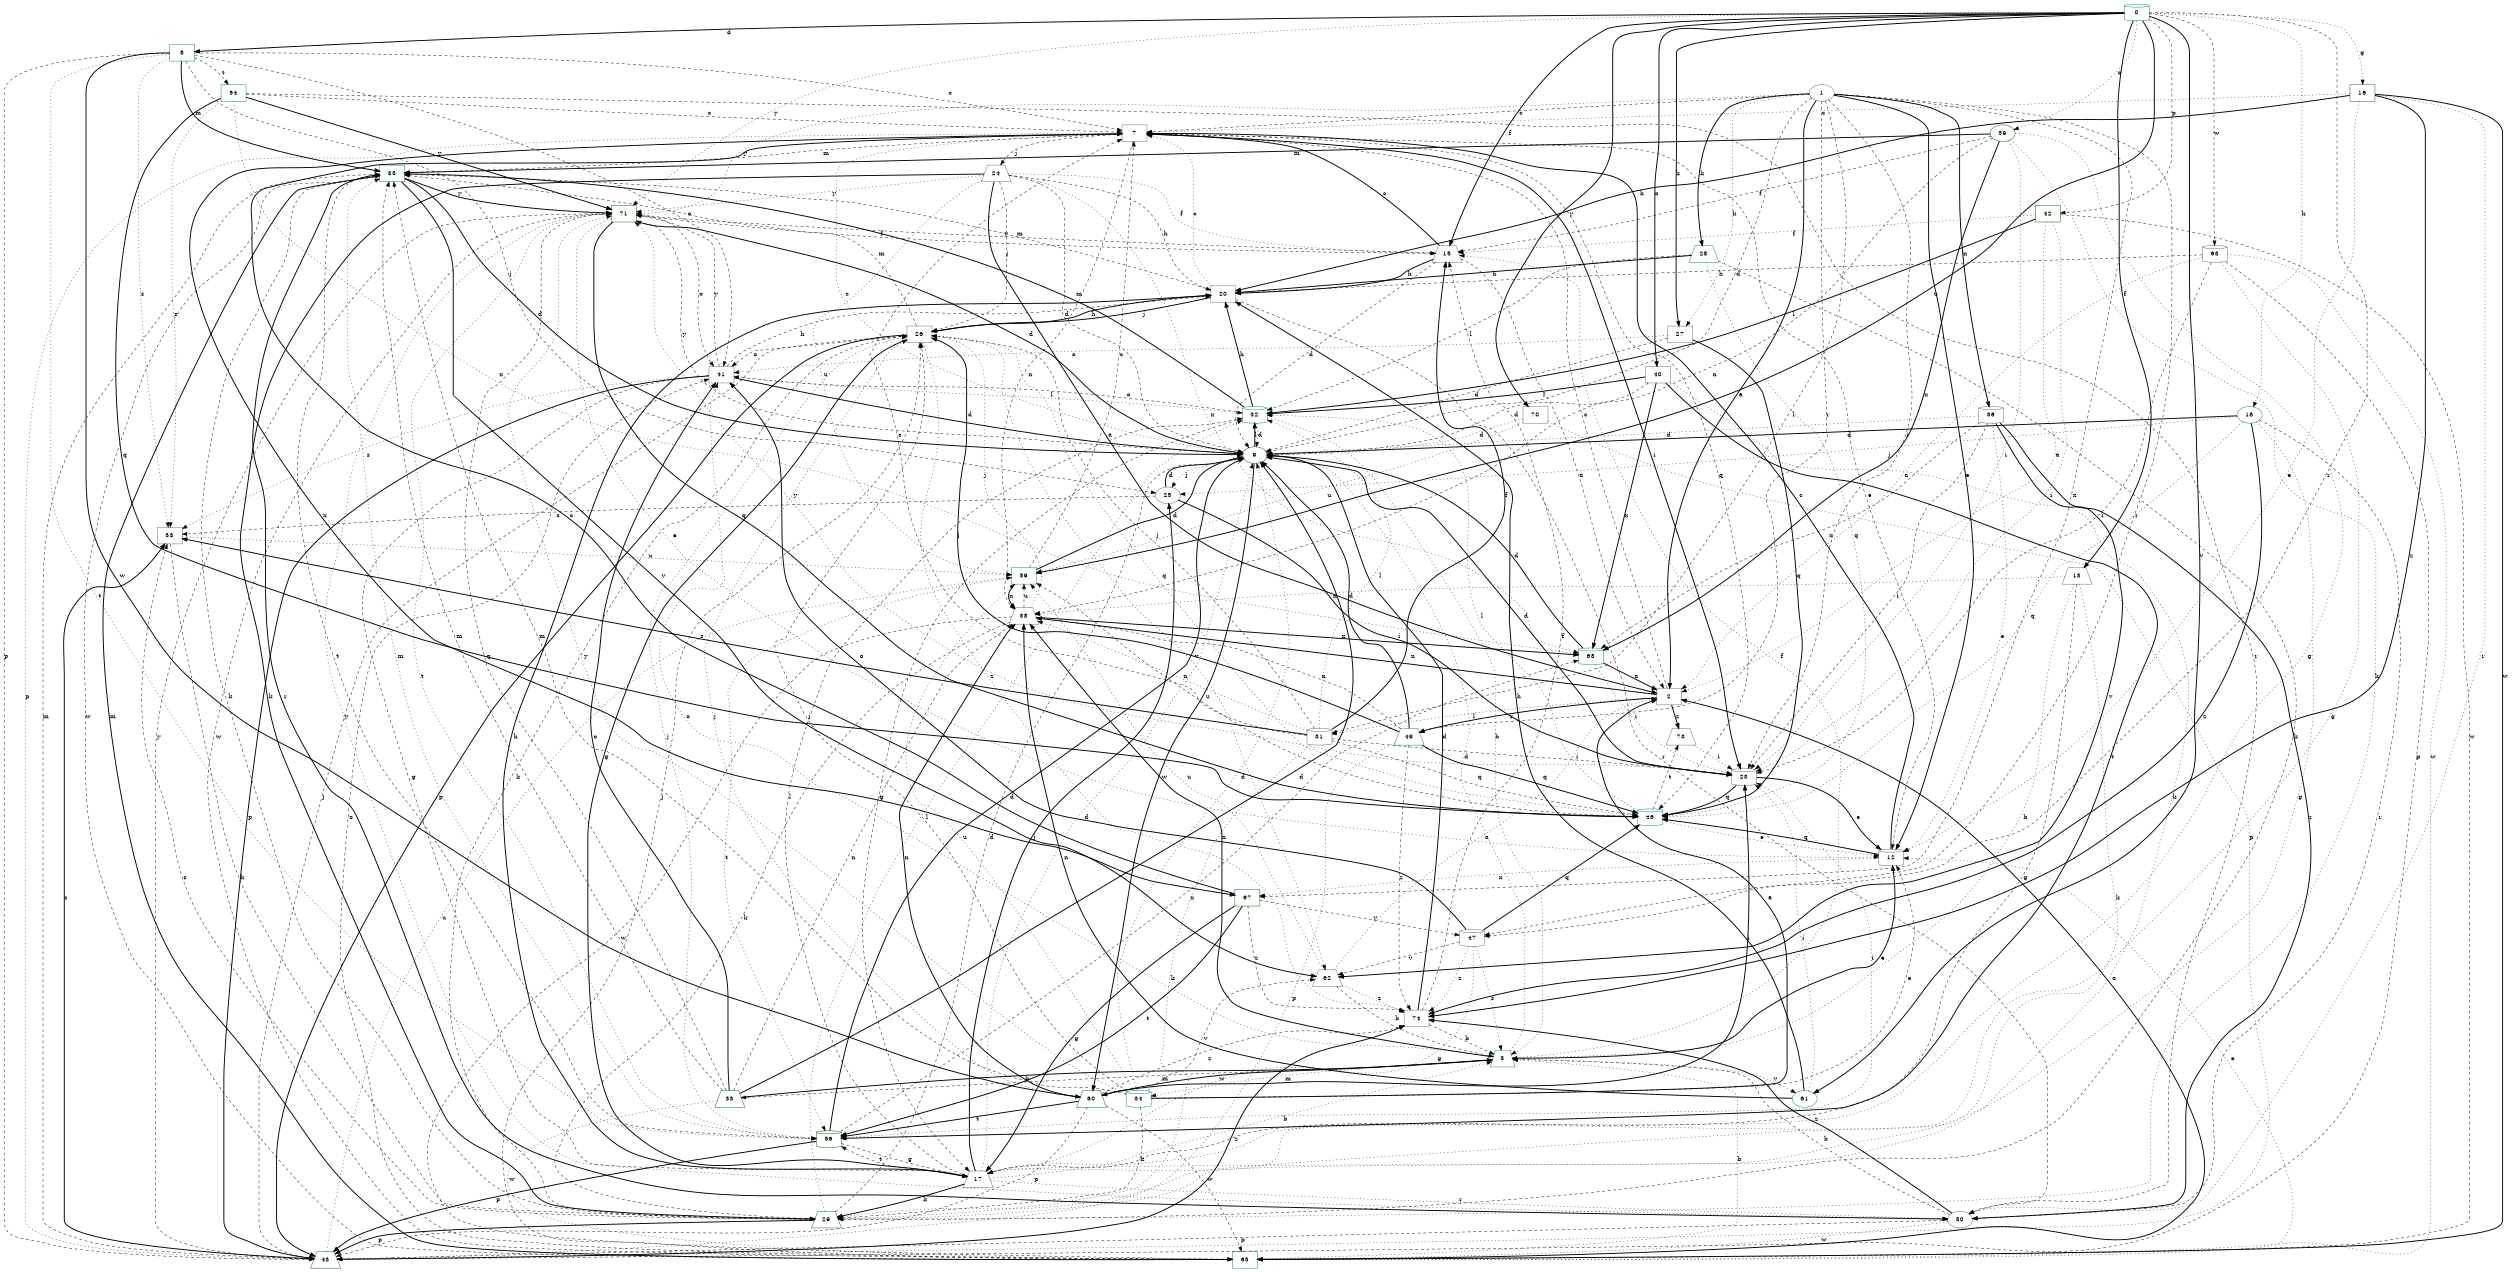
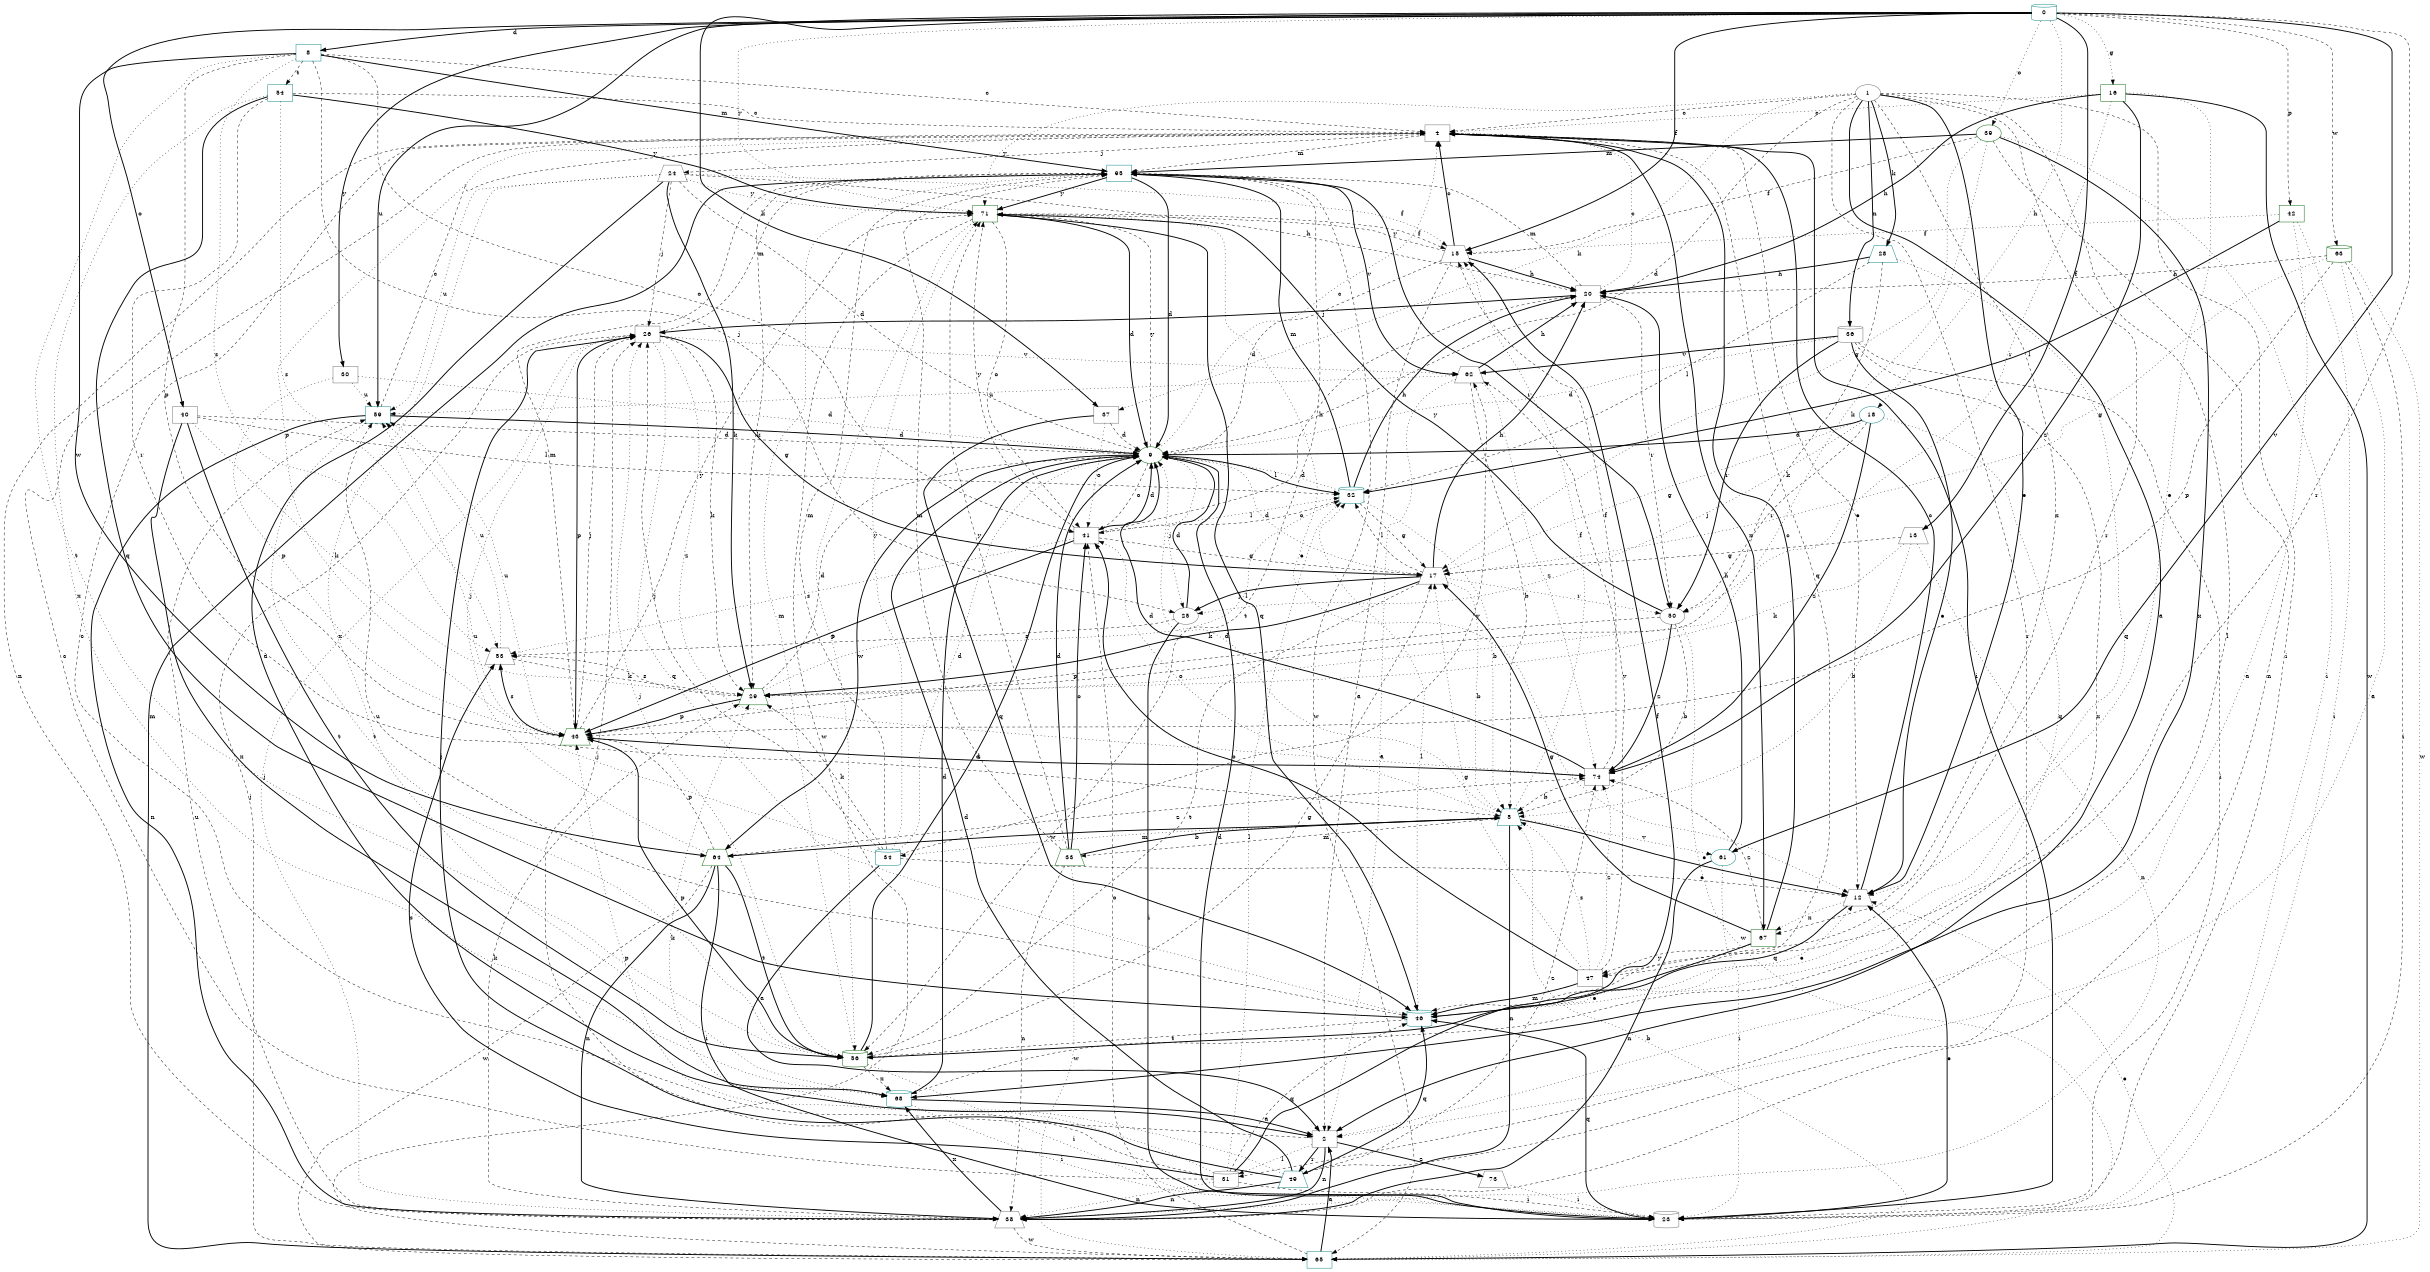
node "7": label "7" -> "4"
edge "54" -> "50": now "54" -> "5"
node "35": label "35" -> "95"
node "63": color gray40 -> darkgreen
edge "26" -> "20": now "62" -> "20"
node "27": label "27" -> "37"
edge "26" -> "41": now "9" -> "41"
edge "40" -> "32": style bold -> dashed
node "70": label "70" -> "30"
node "53": shape box -> trapezium
edge "49" -> "38": style dashed -> bold
edge "36" -> "12": style dotted -> bold
edge "33" -> "71": label "q" -> "y"
edge "23" -> "71": removed, label "y"
edge "46" -> "73": now "46" -> "56"
node "12": shape cylinder -> trapezium
edge "47" -> "46": label "q" -> "m"
node "47": shape cylinder -> box
edge "67" -> "56": label "t" -> "e"
node "60": label "60" -> "64"
edge "50" -> "71": style dotted -> bold
edge "42" -> "65": removed, label "w"
